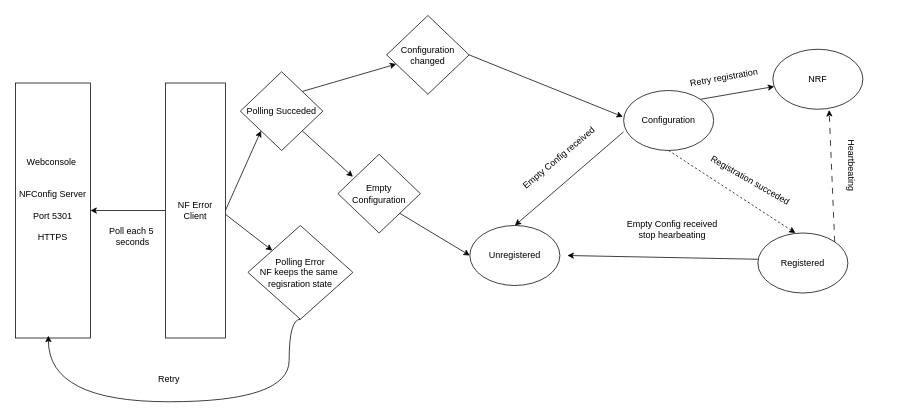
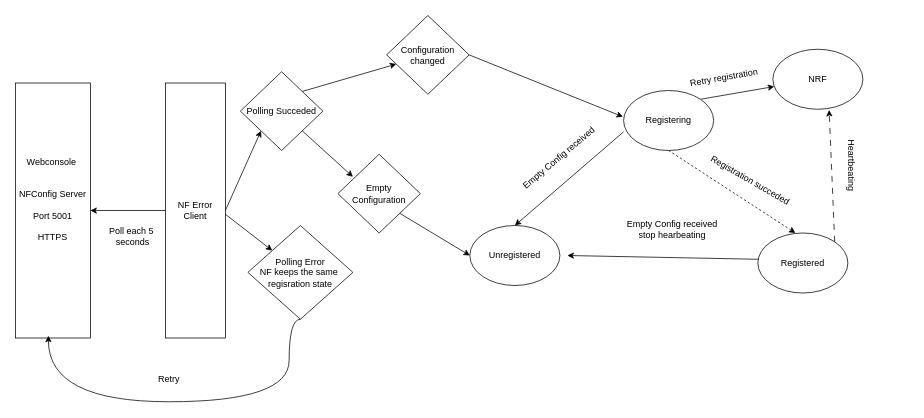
node "Configuration": label "Configuration" -> "Registering"
node "Webconsole NFConfig Server Port 5301 HTTPS": label "Webconsole NFConfig Server Port 5301 HTTPS" -> "Webconsole NFConfig Server Port 5001 HTTPS"
